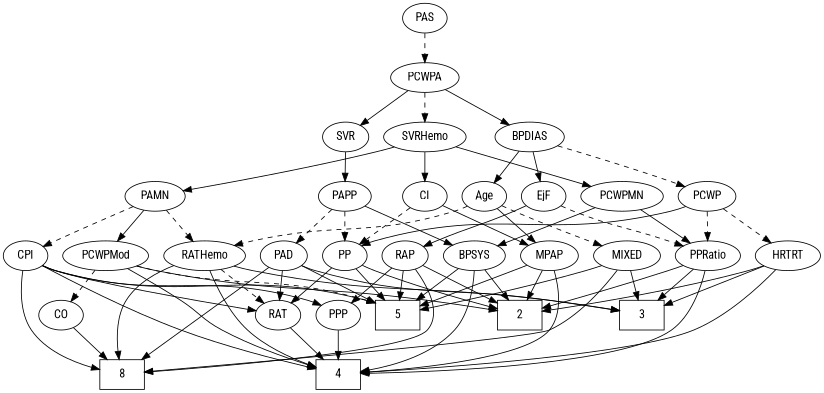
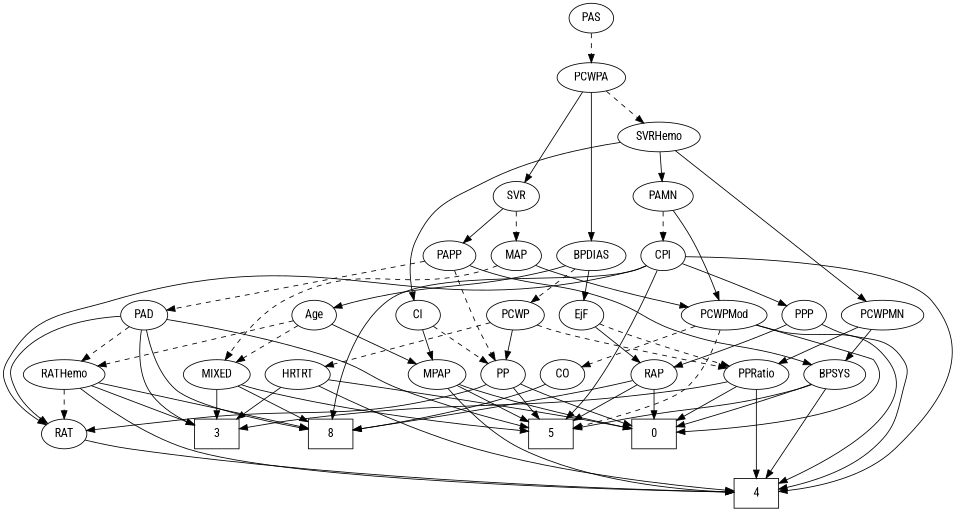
edge "PAMN" -> "RATHemo": now "PAD" -> "RATHemo"
node "MAP": added
edge "RAP" -> "PPP": reversed
node "2": label "2" -> "0"
